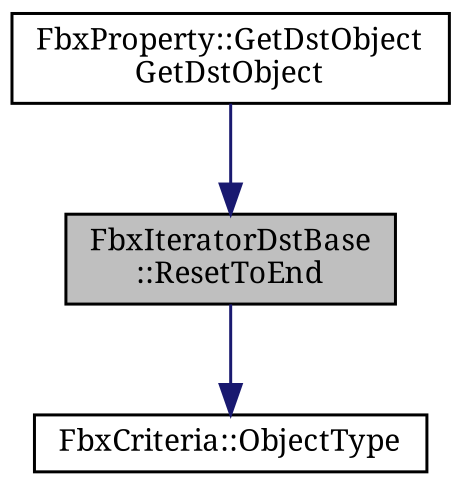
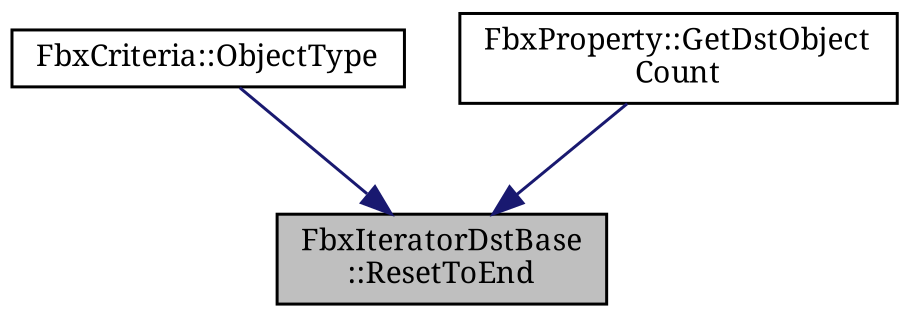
node "FbxProperty::GetDstObject GetDstObject": label "FbxProperty::GetDstObject GetDstObject" -> "FbxProperty::GetDstObject Count"
edge "FbxIteratorDstBase ::ResetToEnd" -> "FbxCriteria::ObjectType": reversed
